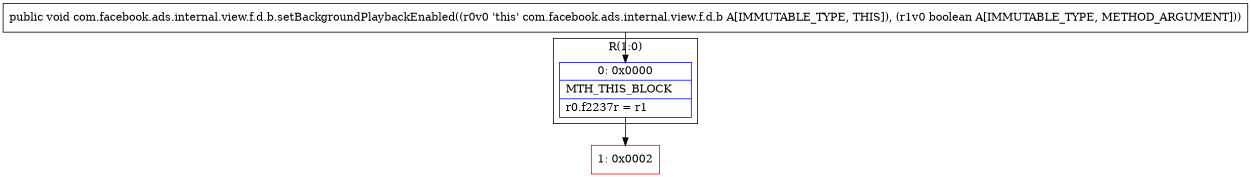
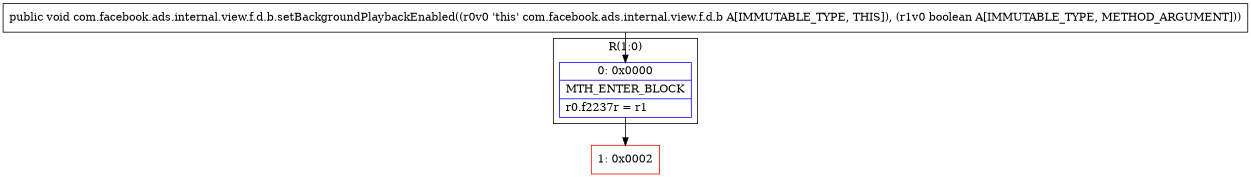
node "0: 0x0000": text "MTH_THIS_BLOCK" -> "MTH_ENTER_BLOCK"
